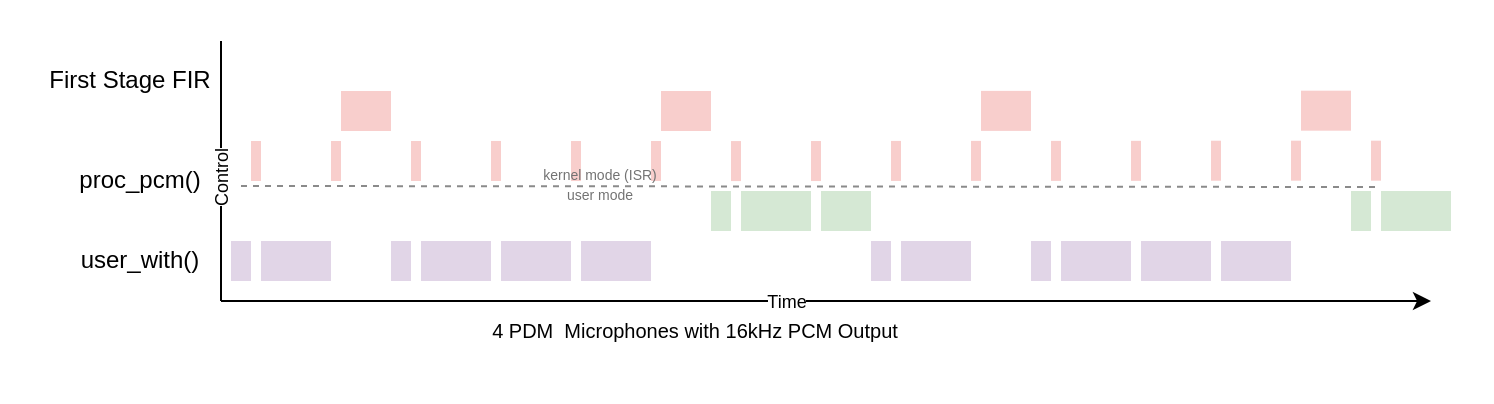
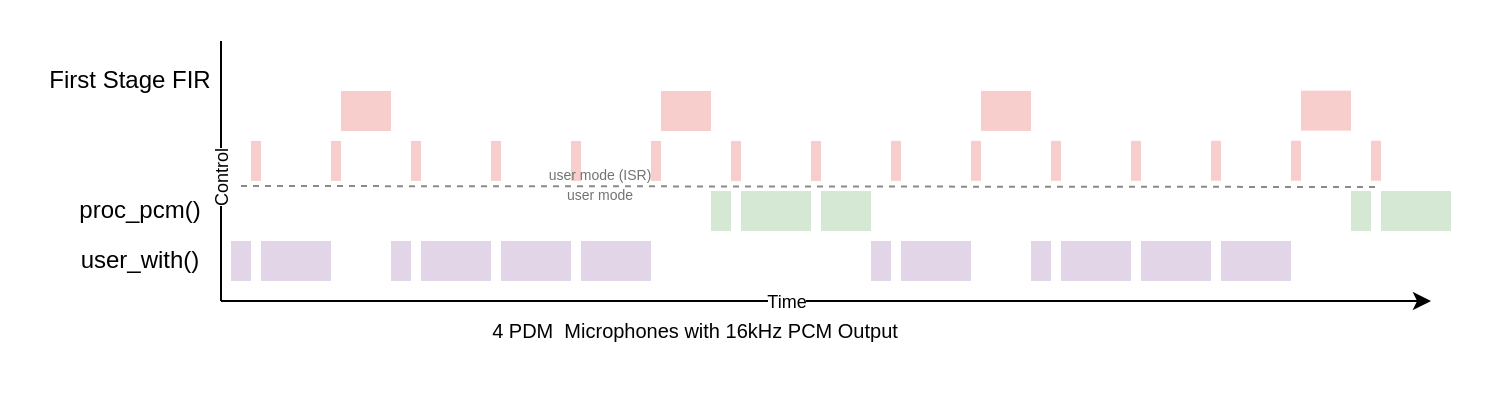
node "kernel mode (ISR)": label "kernel mode (ISR)" -> "user mode (ISR)"
node "proc_pcm()": moved (141, 181) -> (141, 211)
